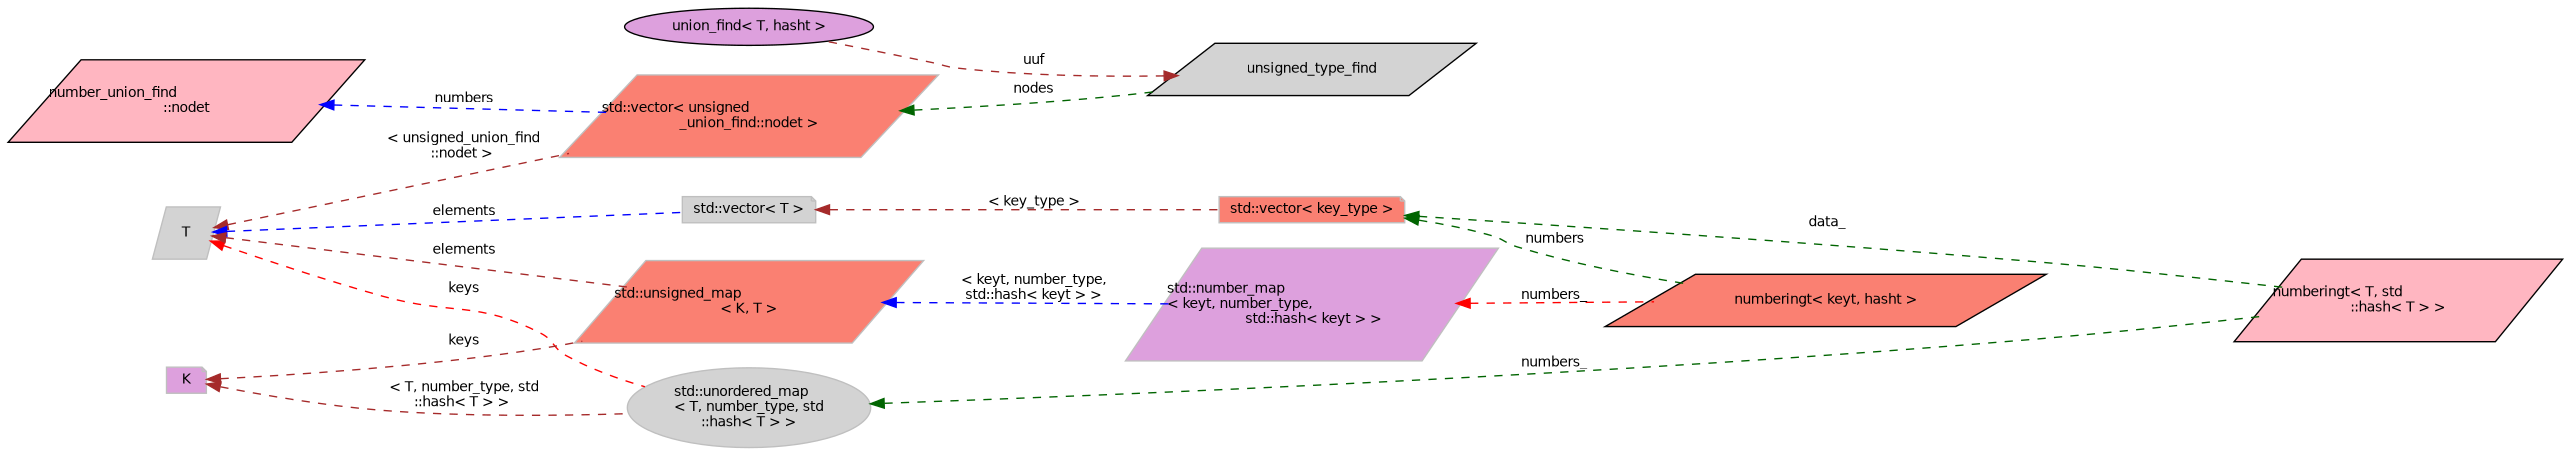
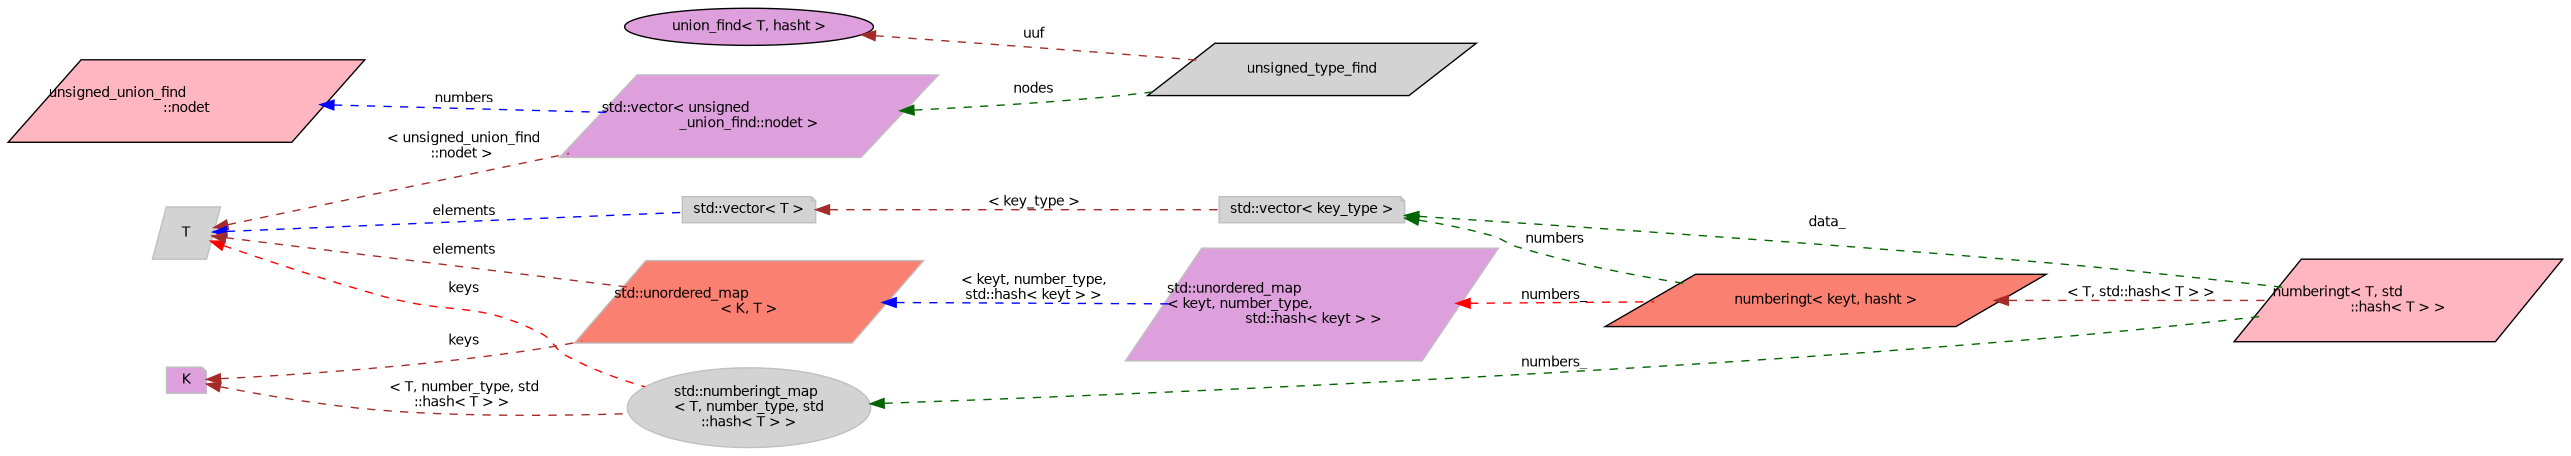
edge "union_find< T, hasht >" -> "unsigned_type_find": reversed
node "number_union_find ::nodet": label "number_union_find ::nodet" -> "unsigned_union_find ::nodet"
node "std::vector< unsigned _union_find::nodet >": fillcolor salmon -> plum
node "std::vector< key_type >": fillcolor salmon -> lightgrey
edge "numberingt< T, std ::hash< T > >" -> "numberingt< keyt, hasht >": added, label "< T, std::hash< T > >"
node "std::unsigned_map < K, T >": label "std::unsigned_map < K, T >" -> "std::unordered_map < K, T >"
node "std::number_map < keyt, number_type, std::hash< keyt > >": label "std::number_map < keyt, number_type, std::hash< keyt > >" -> "std::unordered_map < keyt, number_type, std::hash< keyt > >"
node "std::unordered_map < T, number_type, std ::hash< T > >": label "std::unordered_map < T, number_type, std ::hash< T > >" -> "std::numberingt_map < T, number_type, std ::hash< T > >"
